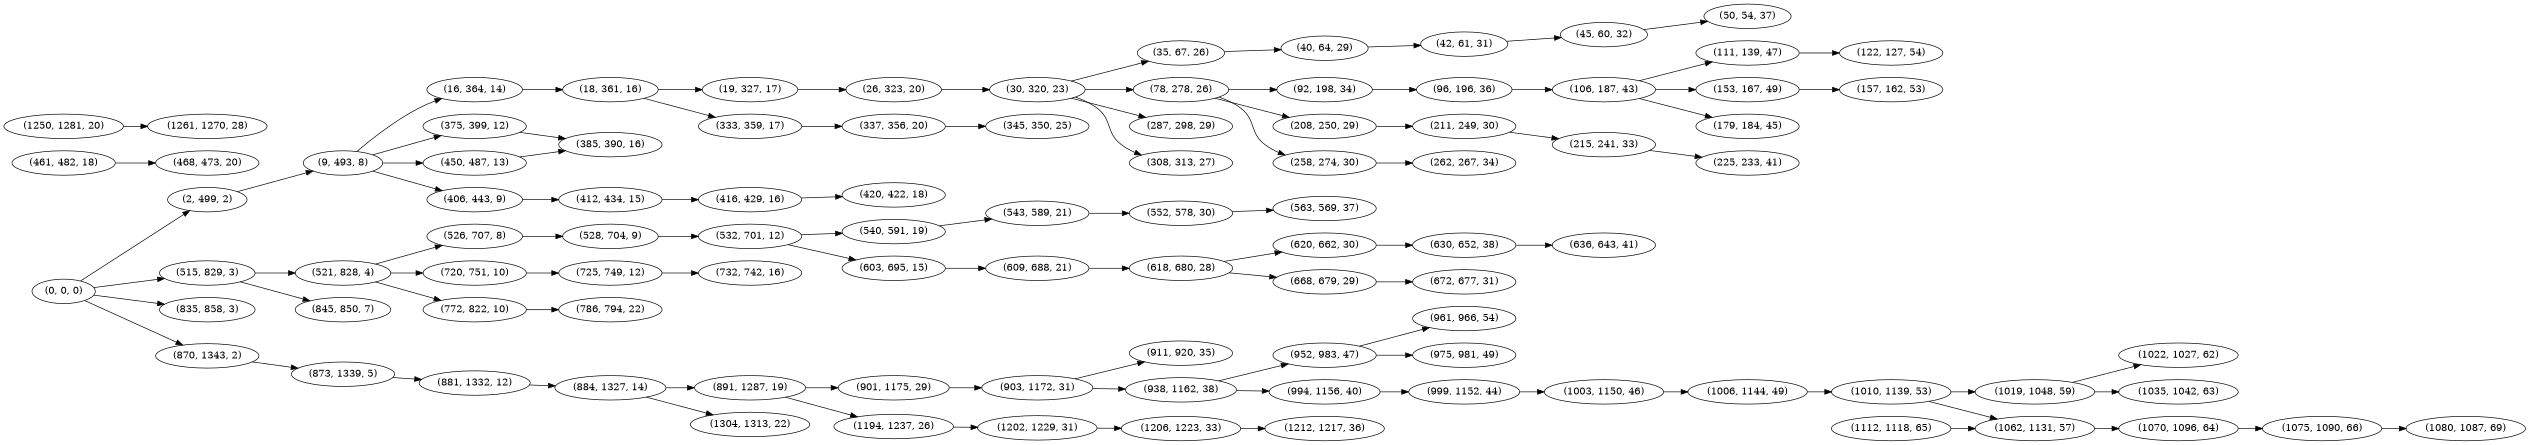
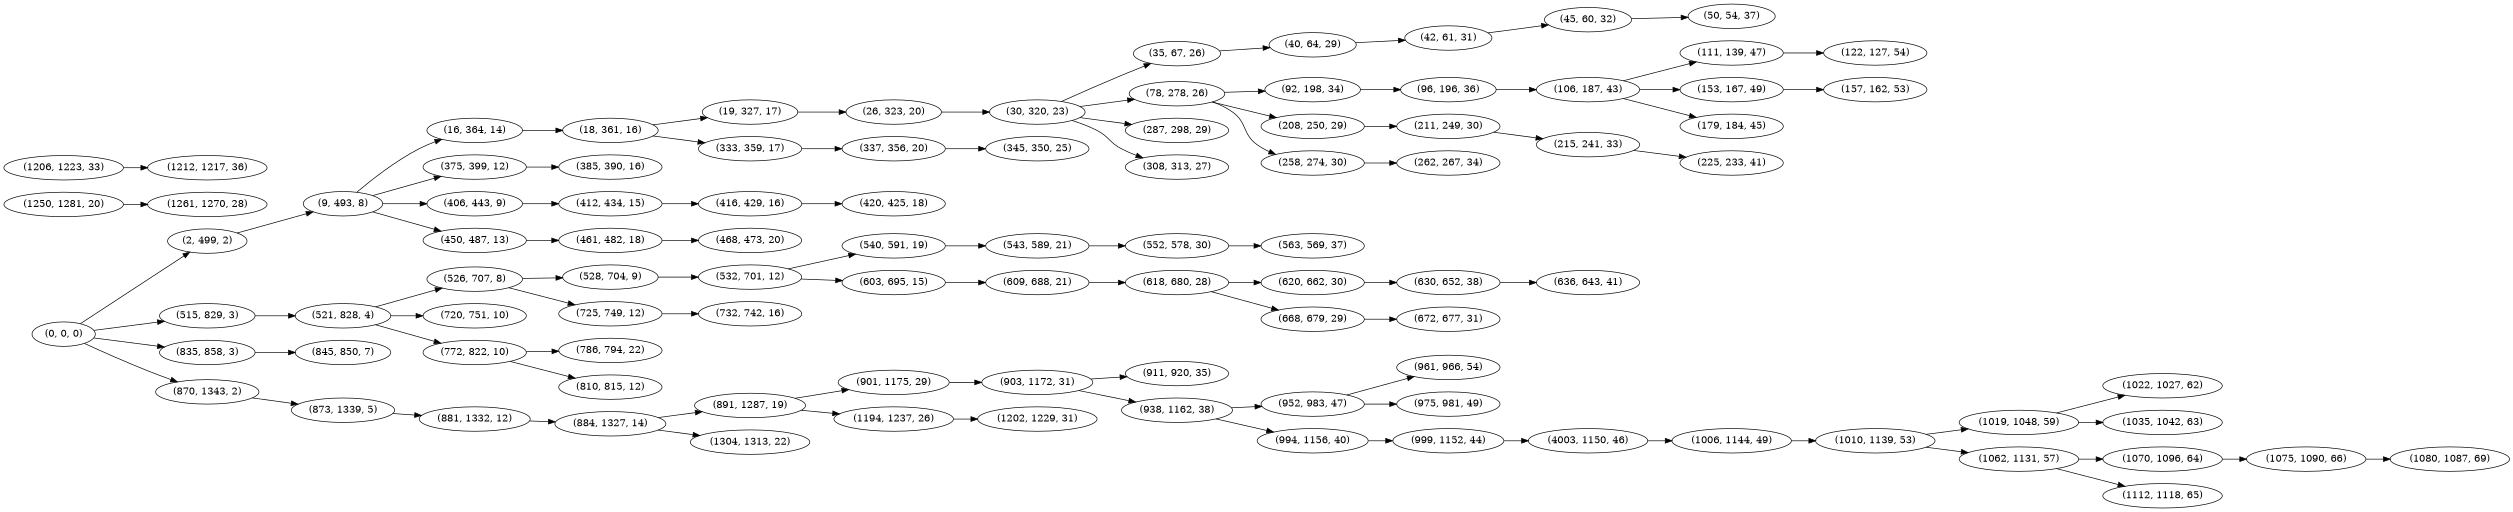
edge "(450, 487, 13)" -> "(385, 390, 16)": now "(450, 487, 13)" -> "(461, 482, 18)"
node "(420, 422, 18)": label "(420, 422, 18)" -> "(420, 425, 18)"
edge "(720, 751, 10)" -> "(725, 749, 12)": now "(526, 707, 8)" -> "(725, 749, 12)"
edge "(515, 829, 3)" -> "(845, 850, 7)": now "(835, 858, 3)" -> "(845, 850, 7)"
node "(810, 815, 12)": added
node "(1003, 1150, 46)": label "(1003, 1150, 46)" -> "(4003, 1150, 46)"
edge "(1202, 1229, 31)" -> "(1206, 1223, 33)": removed
edge "(1112, 1118, 65)" -> "(1062, 1131, 57)": reversed
